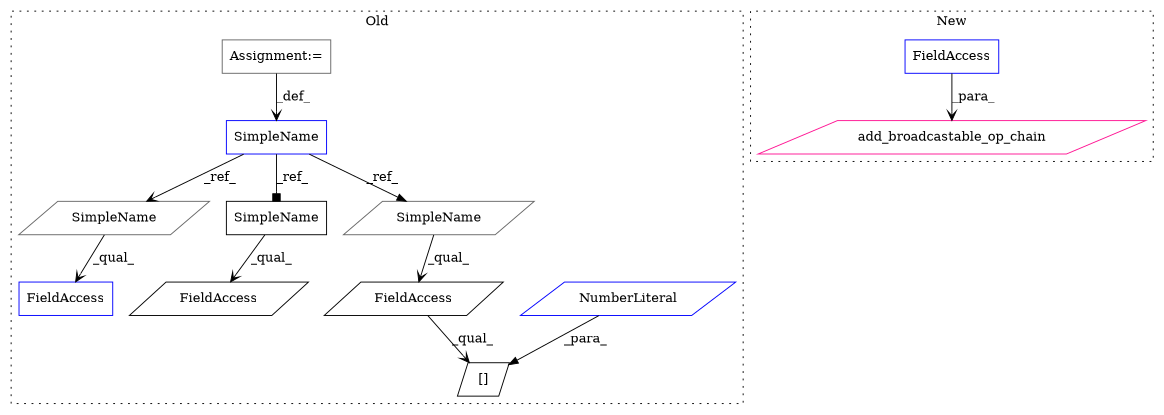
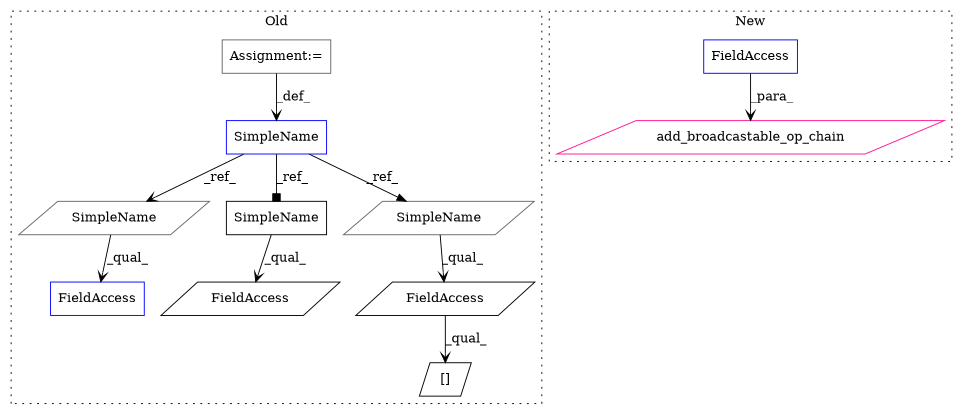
node "NumberLiteral": removed
